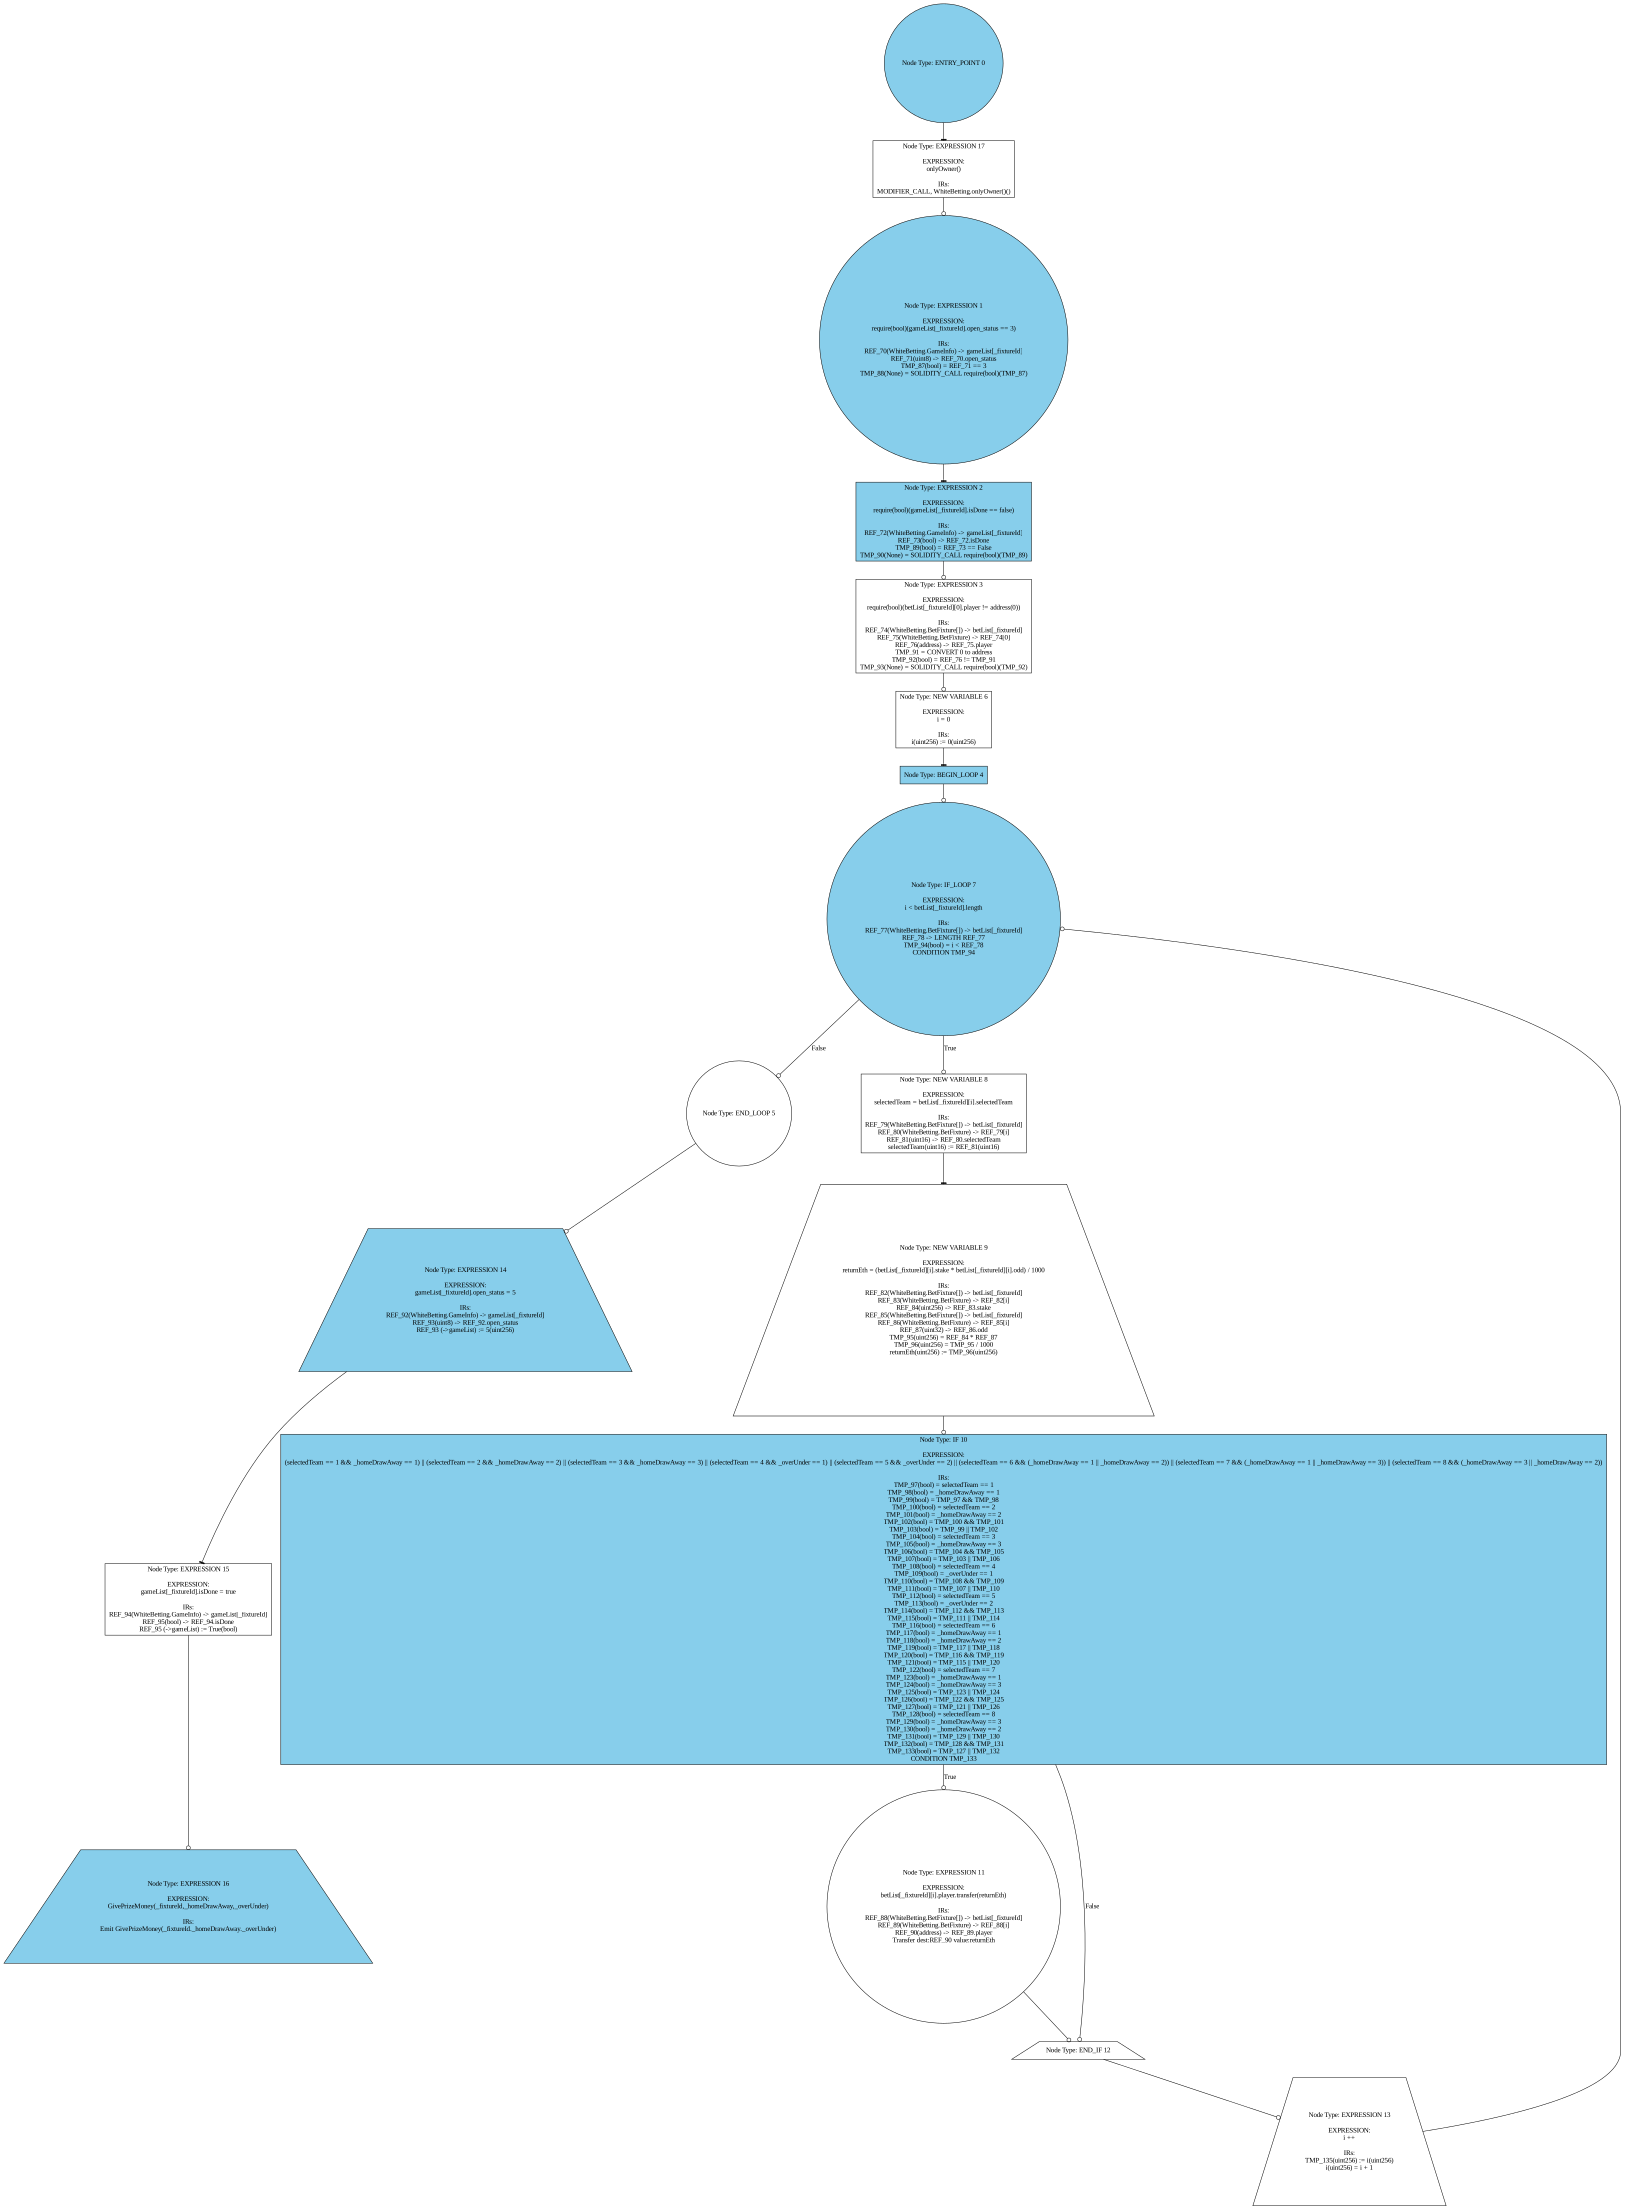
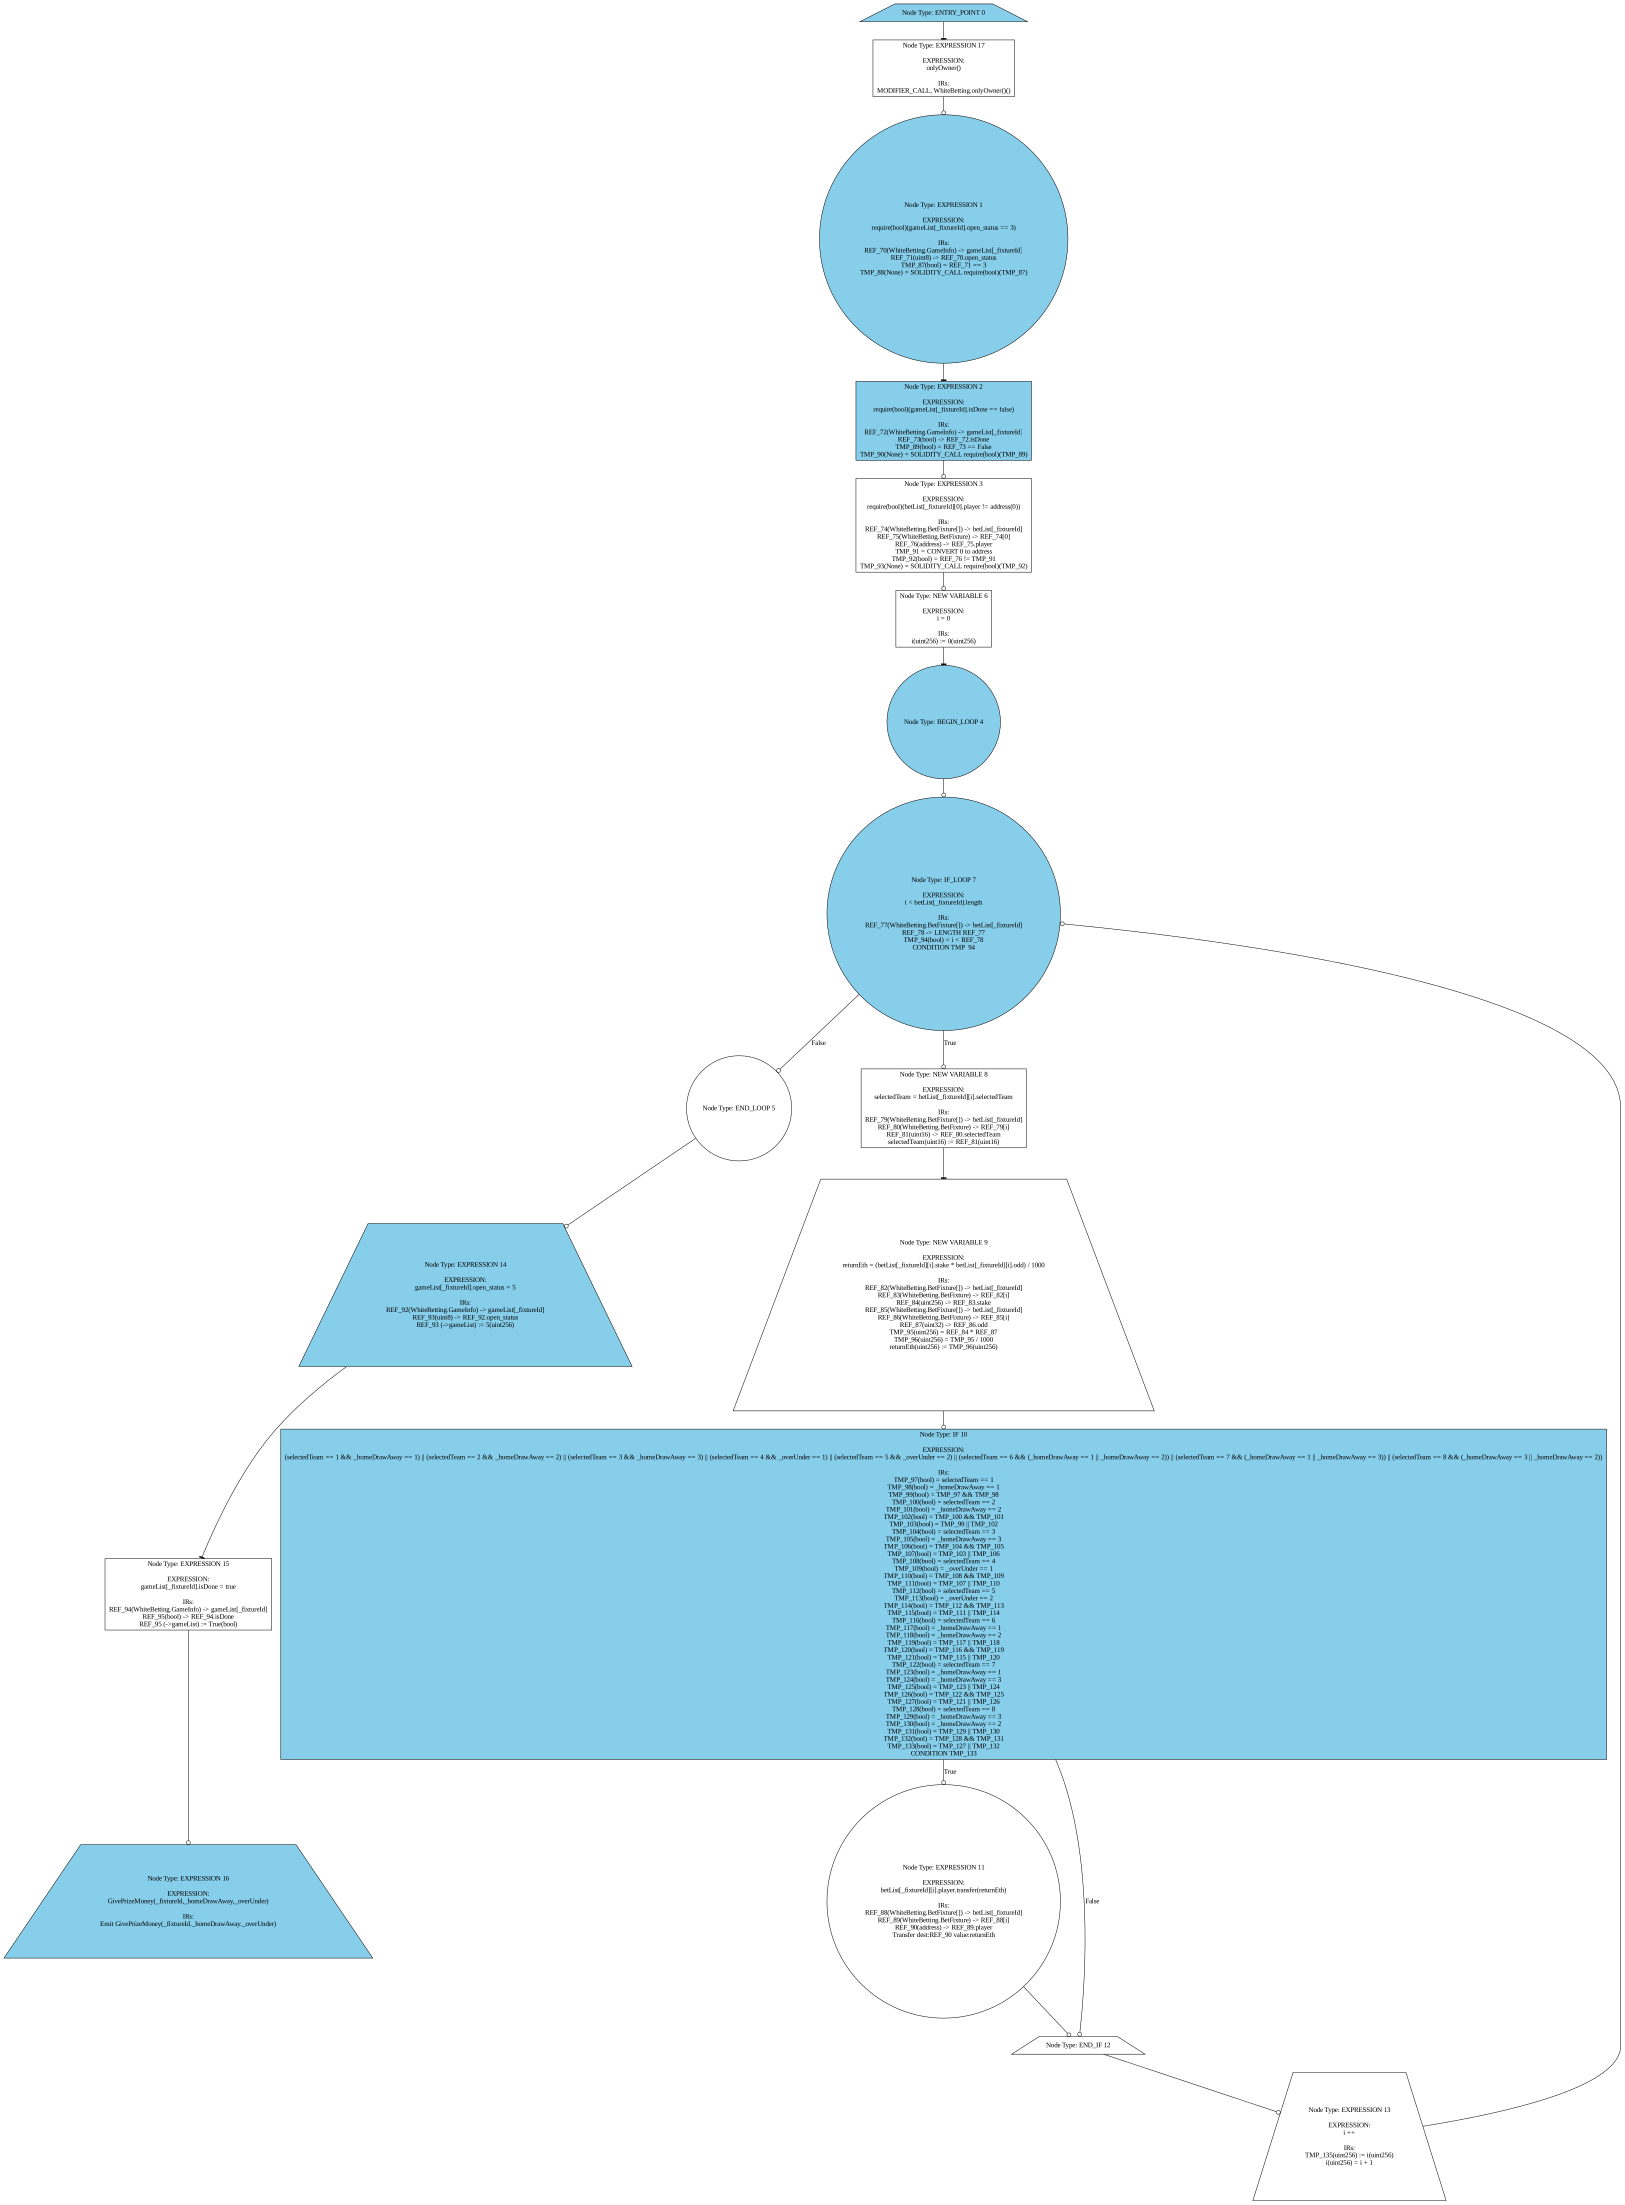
node "Node Type: ENTRY_POINT 0": shape circle -> trapezium
node "Node Type: BEGIN_LOOP 4": shape box -> circle
